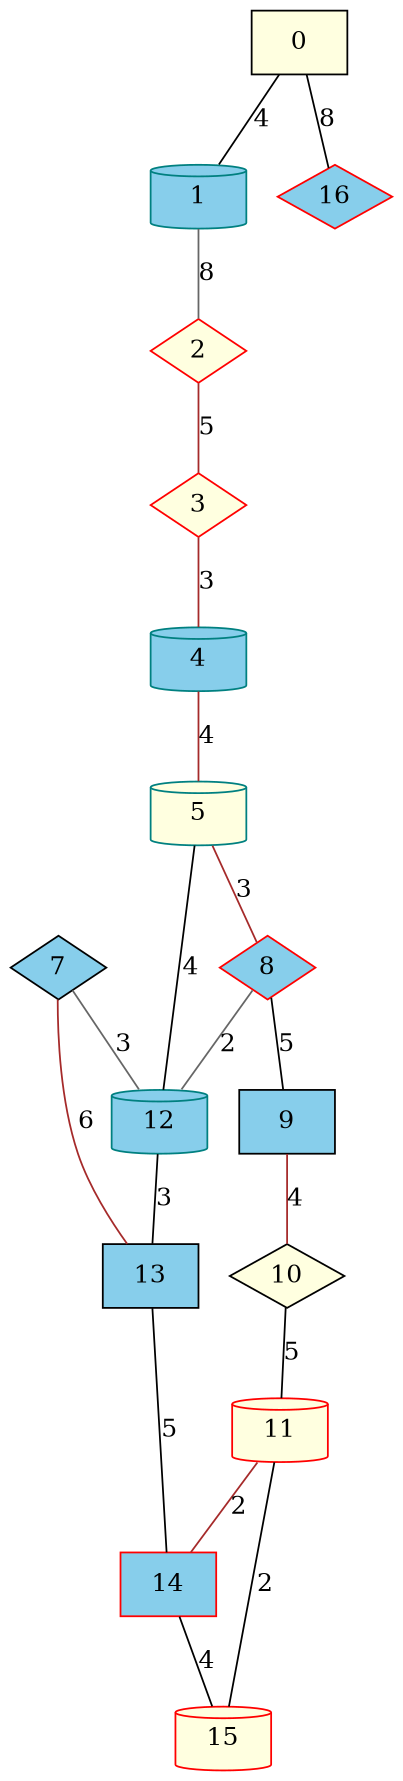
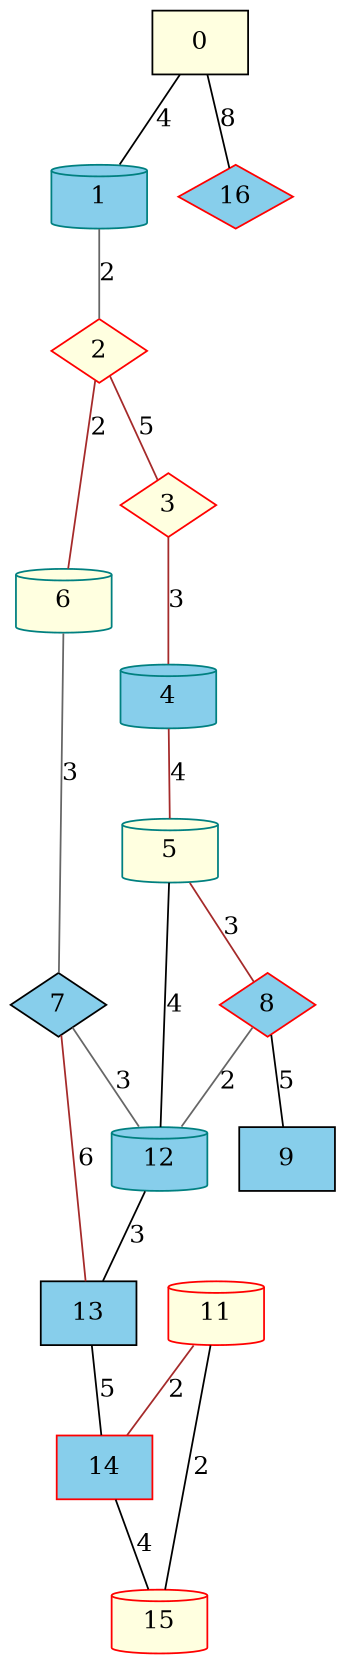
edge "1" -- "2": label "8" -> "2"
node "6": added
node "10": removed
